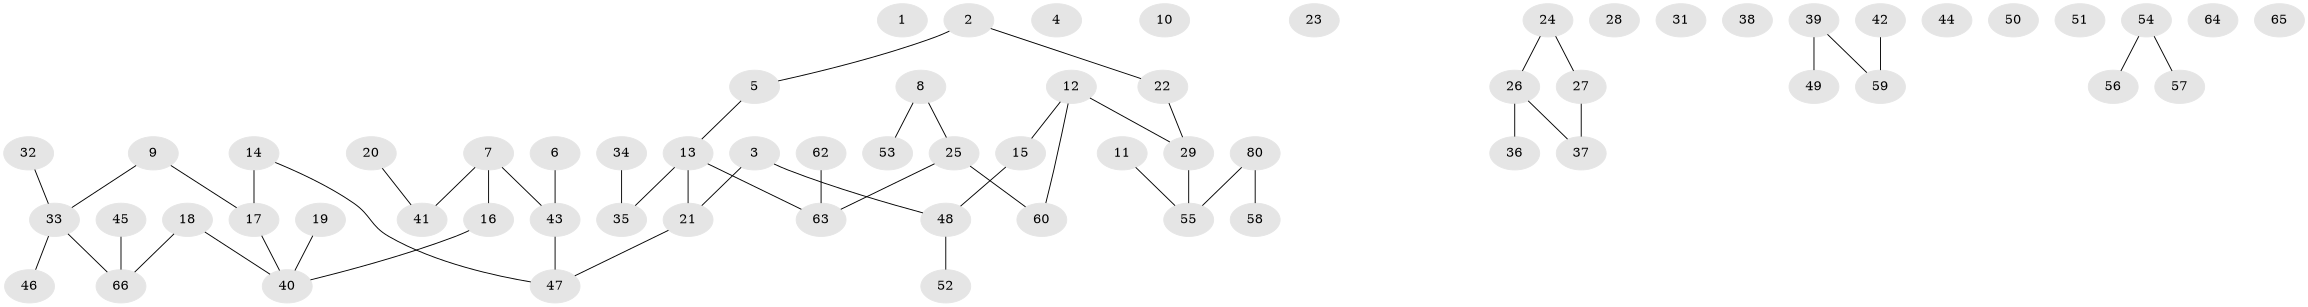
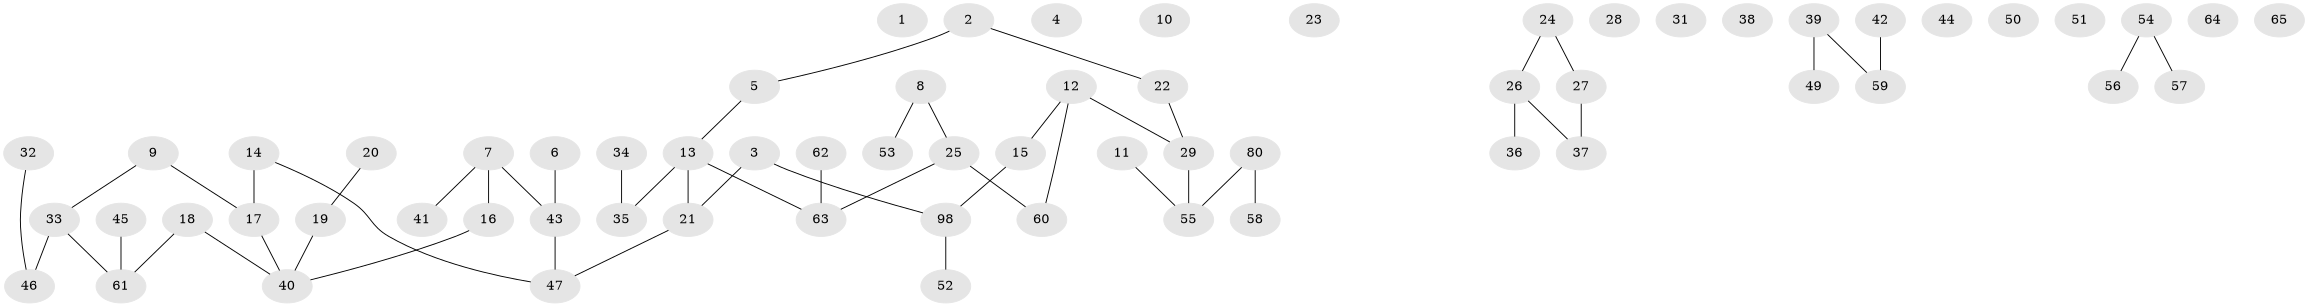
edge "32" -- "33": now "32" -- "46"
edge "20" -- "41": now "20" -- "19"
node "48": label "48" -> "98"
node "66": label "66" -> "61"
